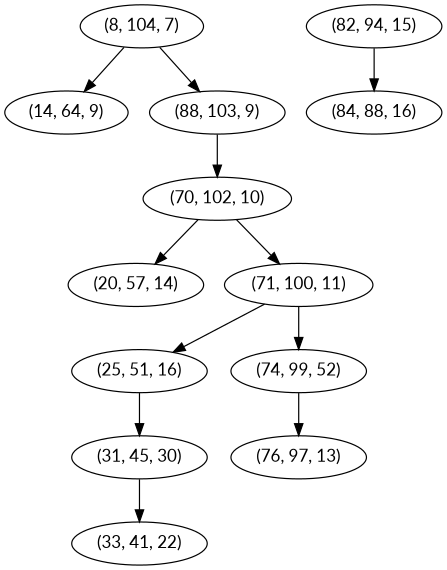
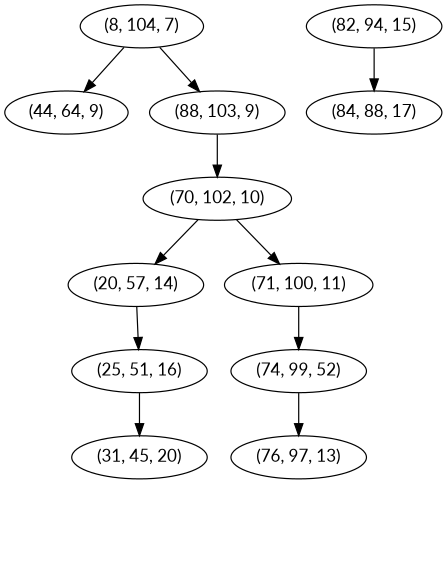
node "(14, 64, 9)": label "(14, 64, 9)" -> "(44, 64, 9)"
node "(84, 88, 16)": label "(84, 88, 16)" -> "(84, 88, 17)"
edge "(71, 100, 11)" -> "(25, 51, 16)": now "(20, 57, 14)" -> "(25, 51, 16)"
node "(31, 45, 30)": label "(31, 45, 30)" -> "(31, 45, 20)"
node "(33, 41, 22)": removed
